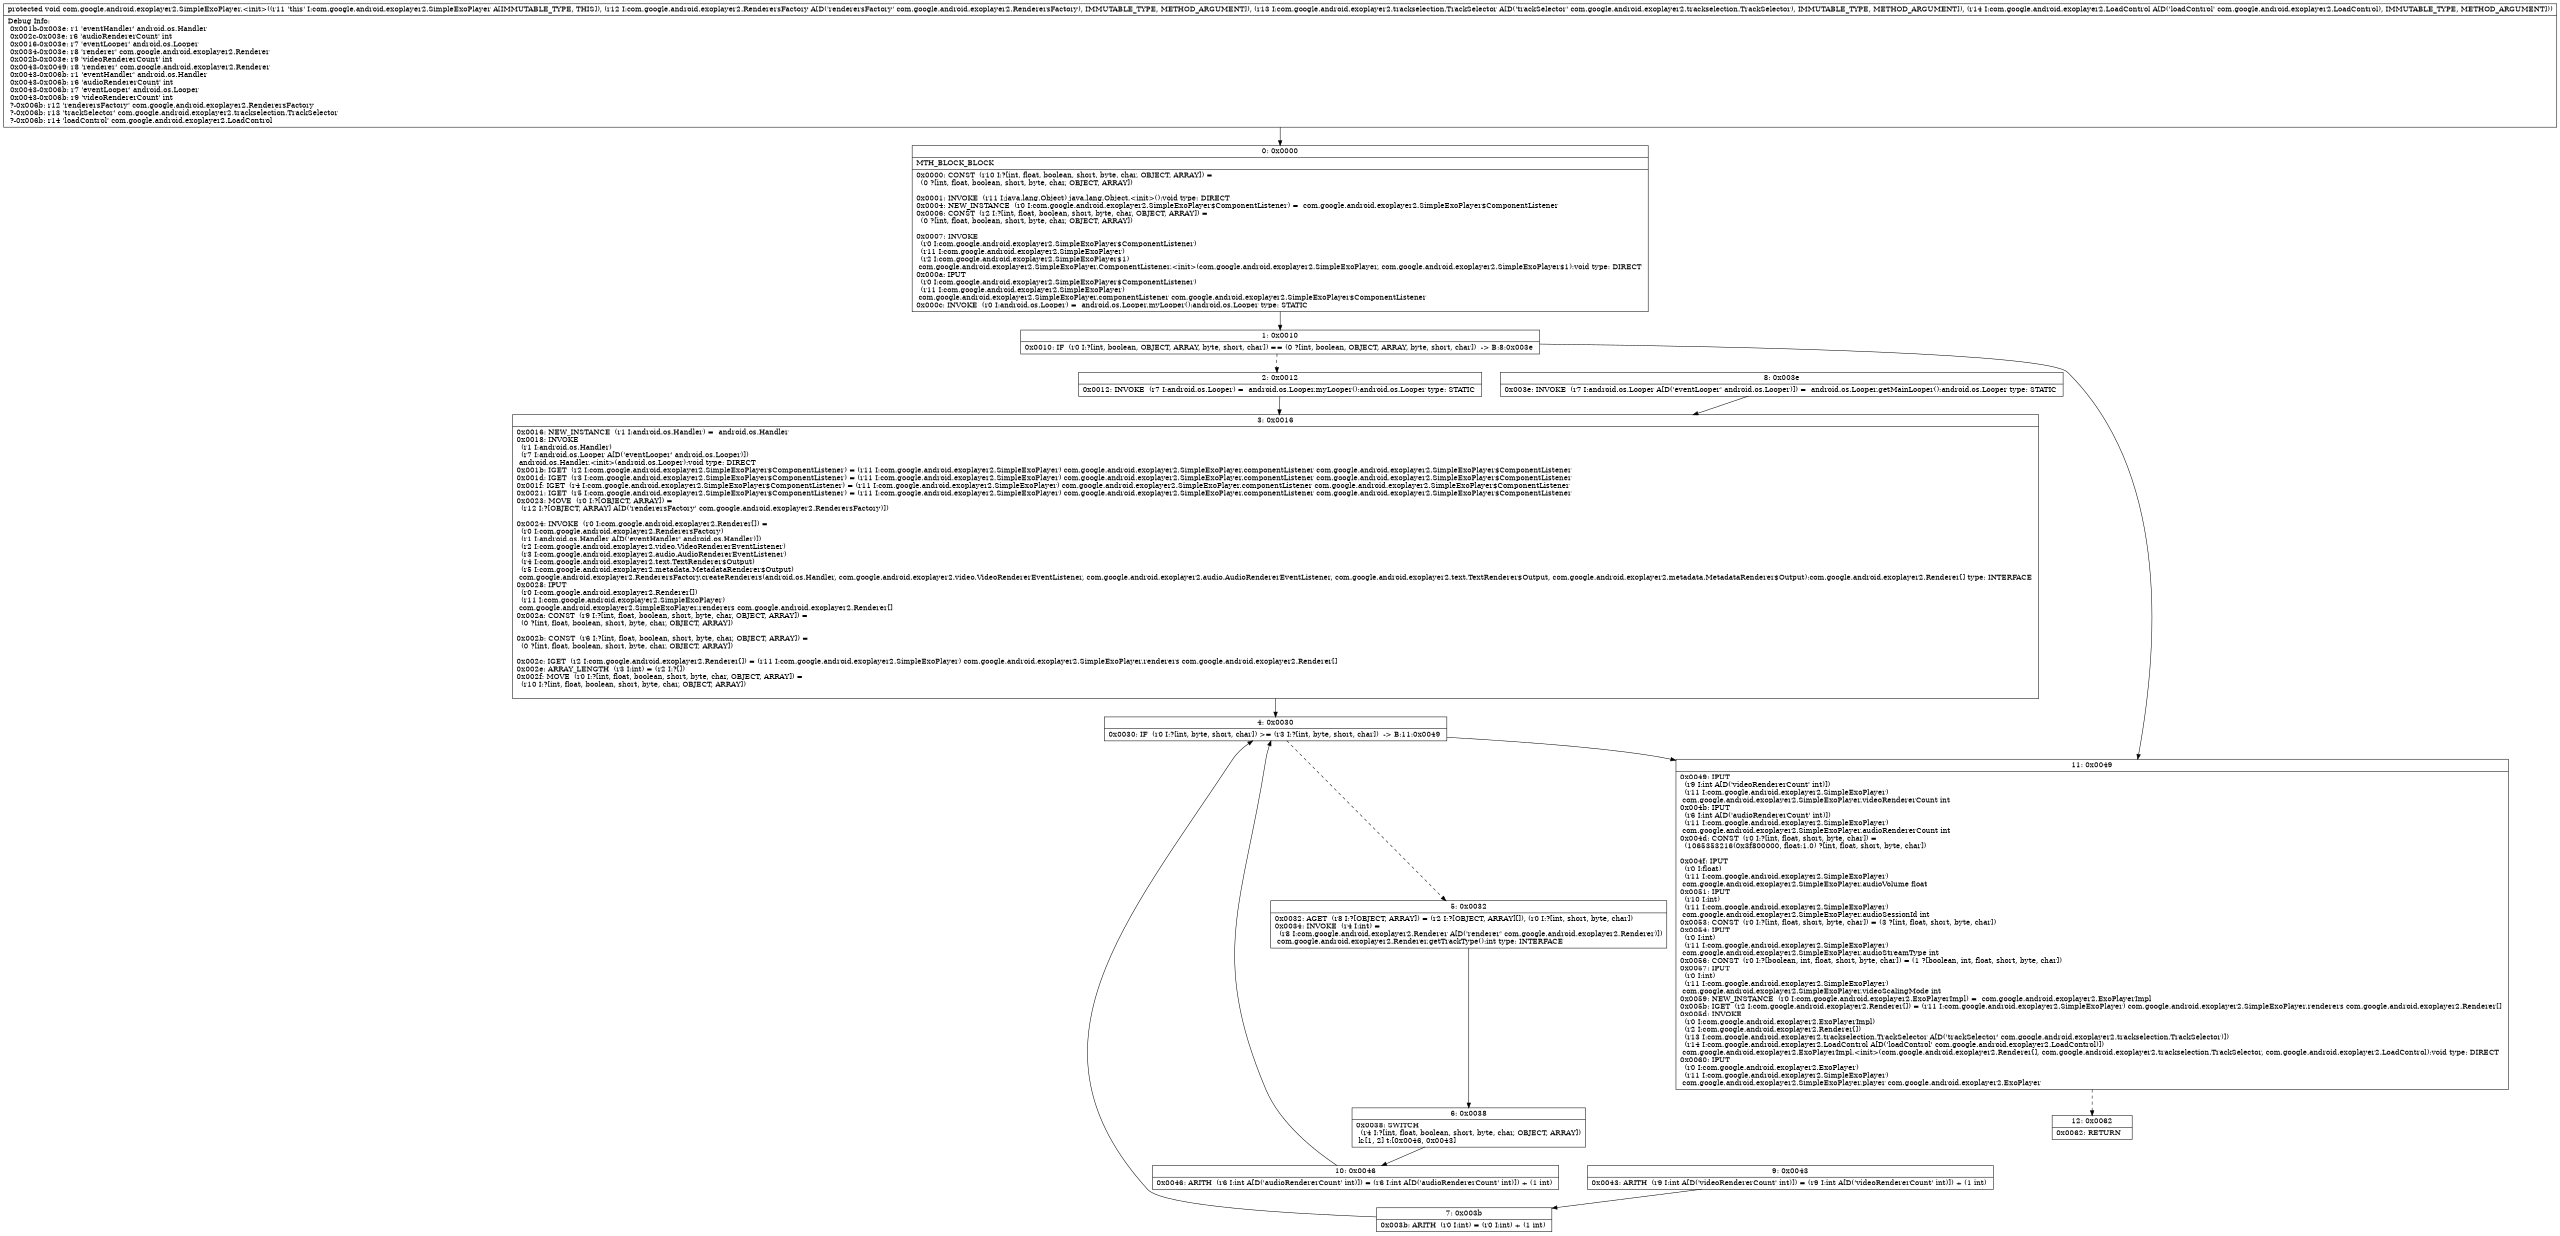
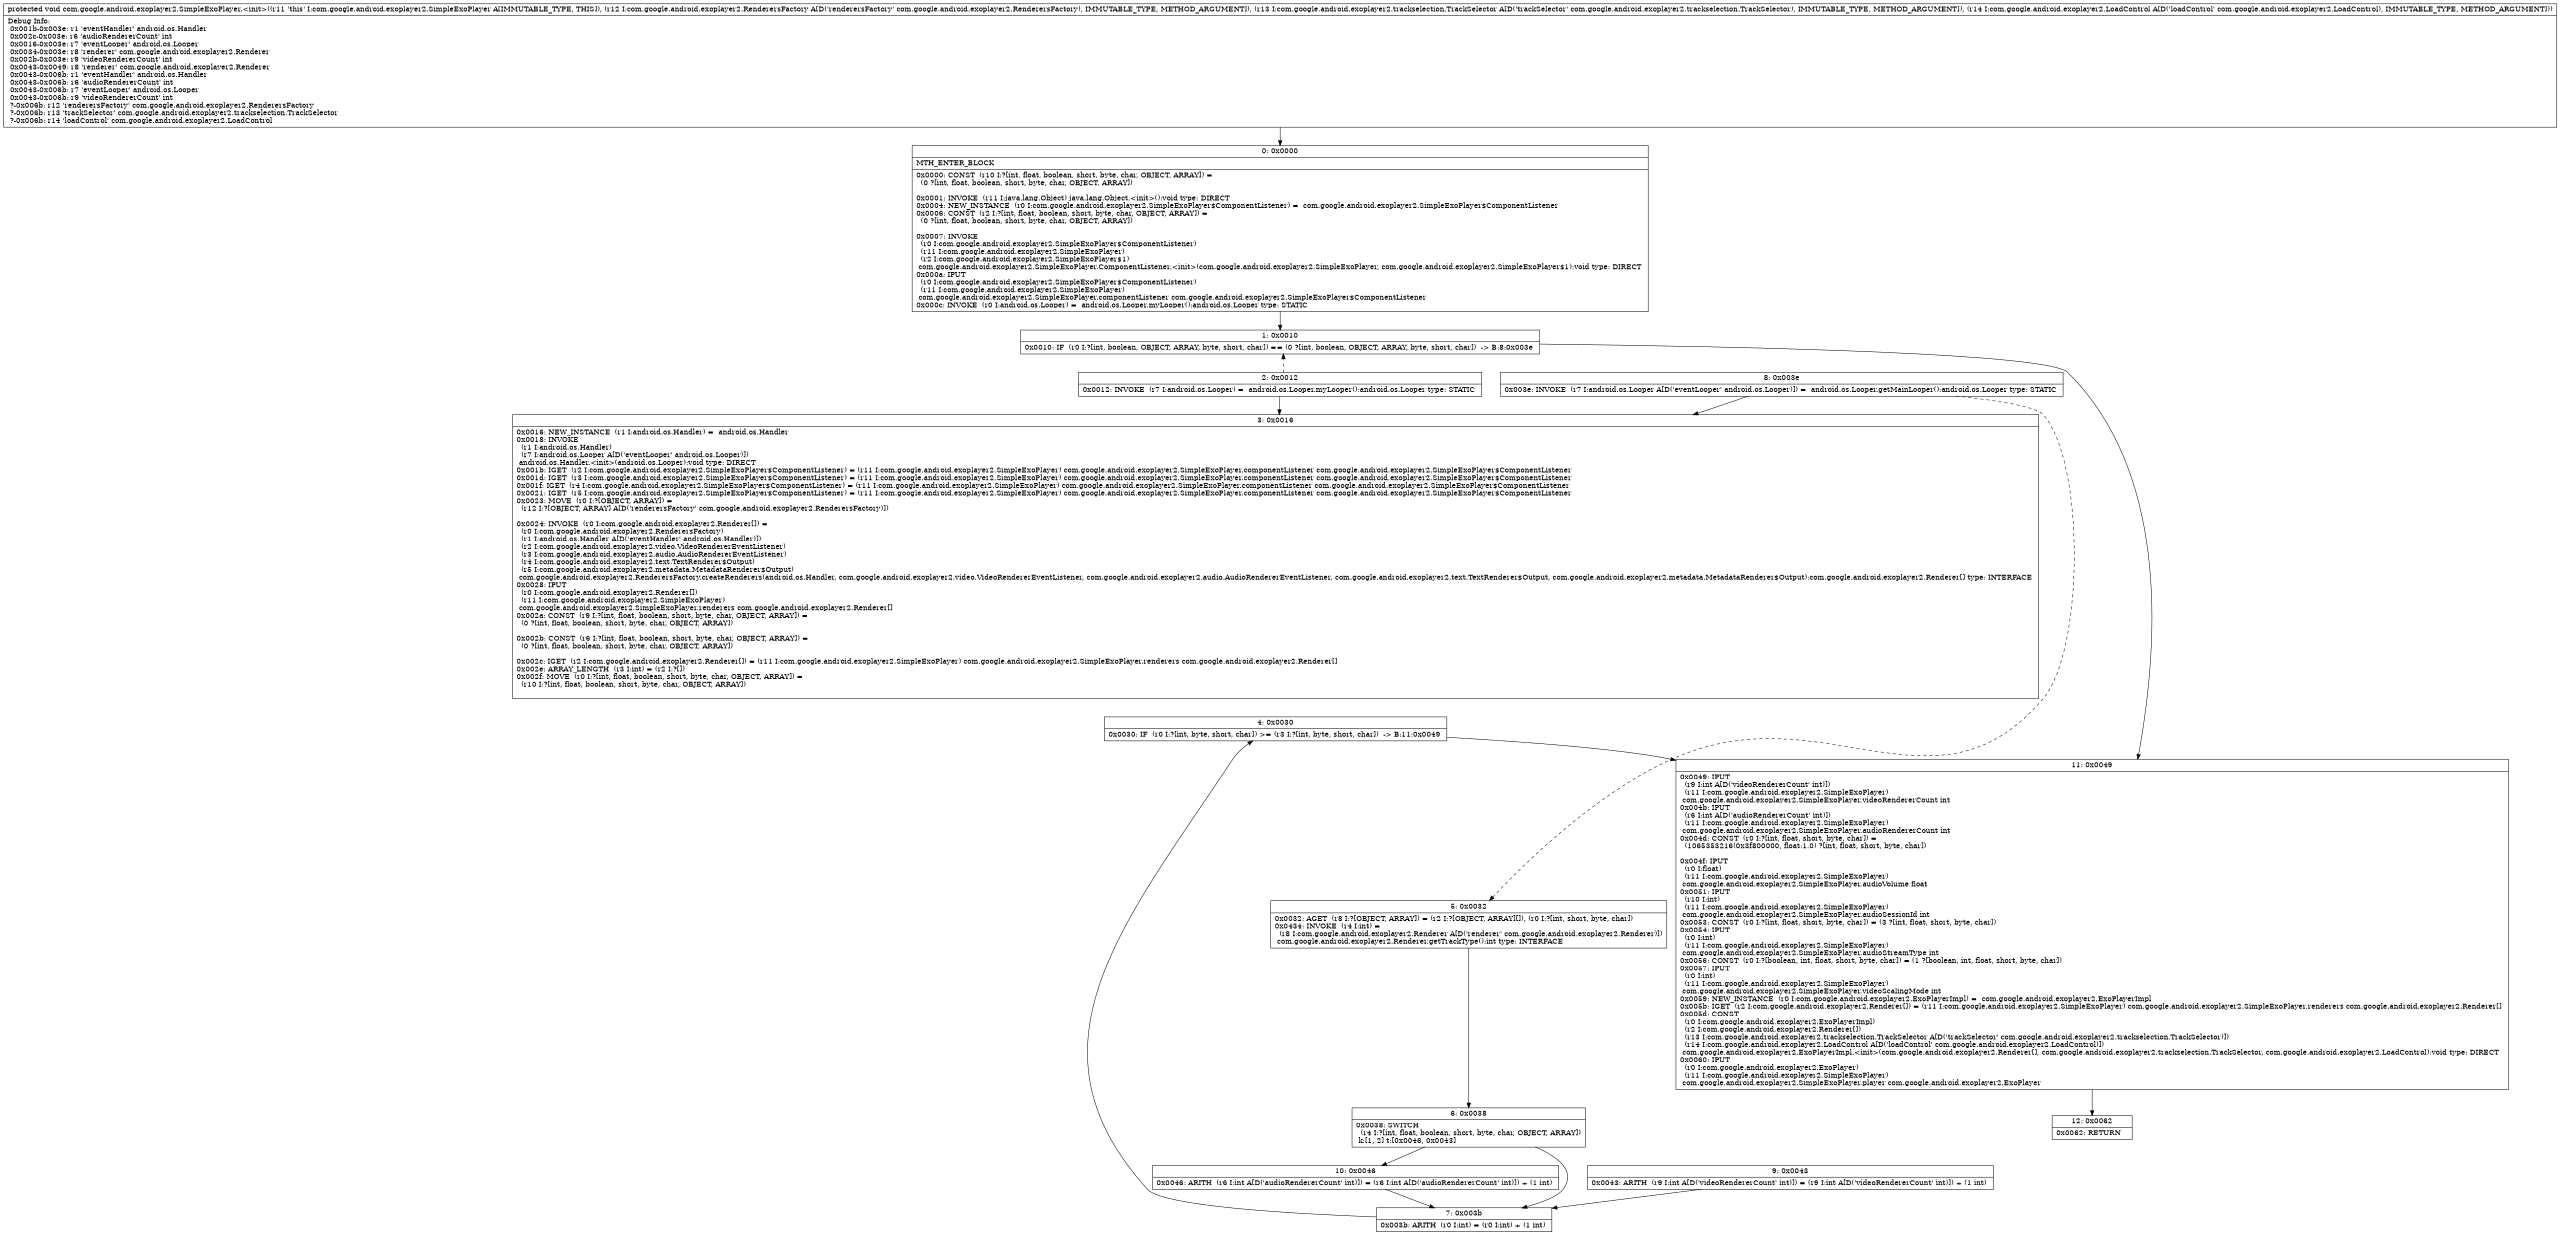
node "0: 0x0000": text "MTH_BLOCK_BLOCK" -> "MTH_ENTER_BLOCK"
edge "1: 0x0010" -> "2: 0x0012": reversed
edge "3: 0x0016" -> "4: 0x0030": removed
edge "4: 0x0030" -> "5: 0x0032": now "8: 0x003e" -> "5: 0x0032"
node "5: 0x0032": text "0x0034: INVOKE  (r4 I:int) =" -> "0x0434: INVOKE  (r4 I:int) ="
edge "10: 0x0046" -> "4: 0x0030": now "10: 0x0046" -> "7: 0x003b"
node "11: 0x0049": text "0x005d: INVOKE" -> "0x005d: CONST"
edge "11: 0x0049" -> "12: 0x0062": style dashed -> solid
edge "6: 0x0038" -> "7: 0x003b": added
